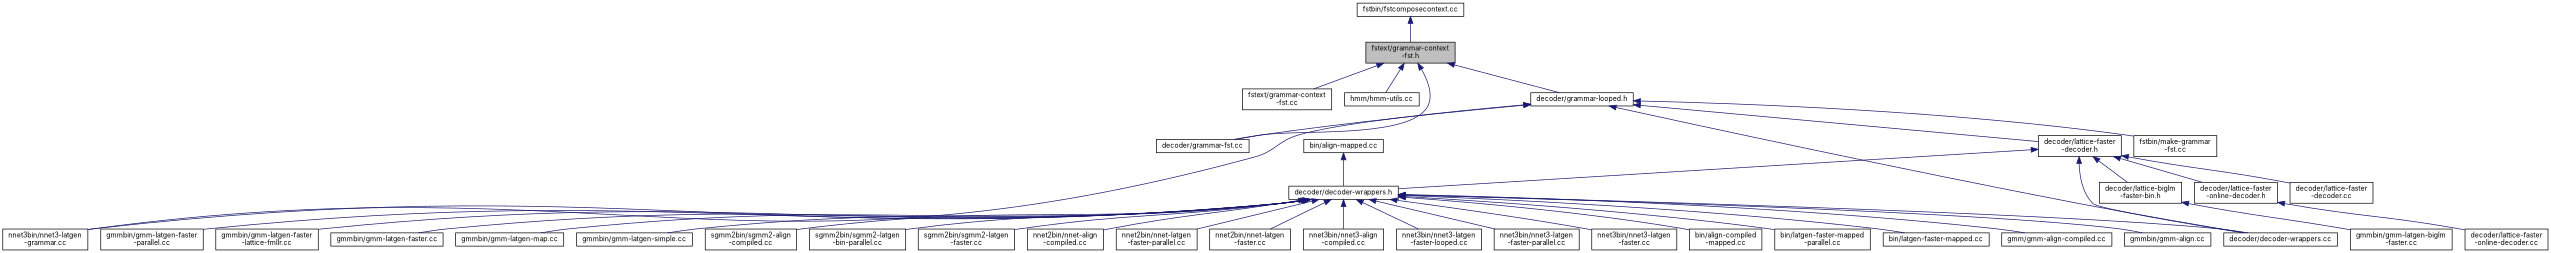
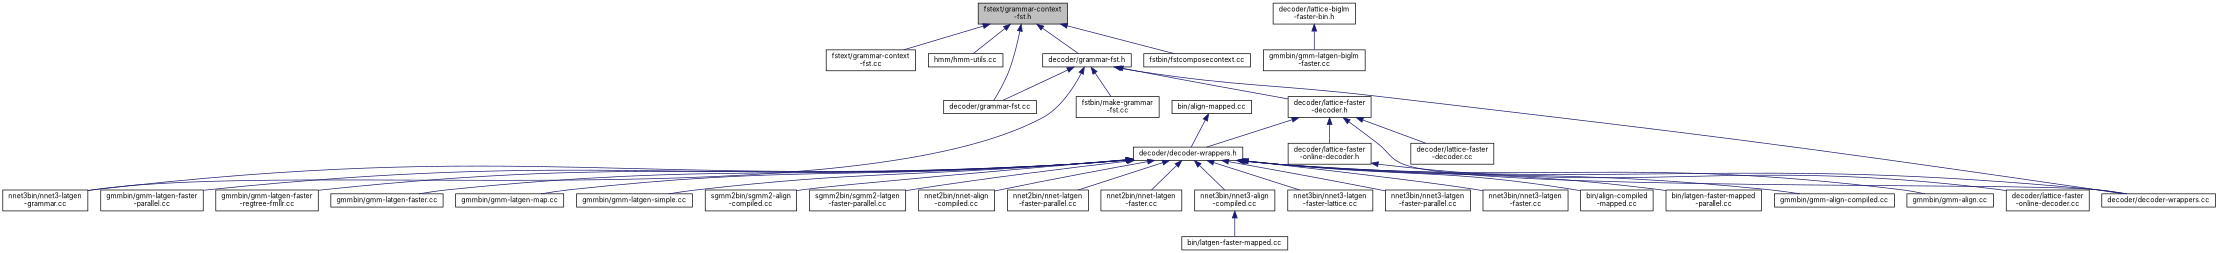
edge "fstext/grammar-context -fst.h" -> "fstbin/fstcomposecontext.cc": reversed
node "decoder/grammar-looped.h": label "decoder/grammar-looped.h" -> "decoder/grammar-fst.h"
edge "decoder/lattice-biglm -faster-bin.h" -> "decoder/lattice-faster -decoder.h": removed
edge "bin/latgen-faster-mapped.cc" -> "decoder/decoder-wrappers.h": now "bin/latgen-faster-mapped.cc" -> "nnet3bin/nnet3-align -compiled.cc"
node "gmmbin/gmm-latgen-faster -lattice-fmllr.cc": label "gmmbin/gmm-latgen-faster -lattice-fmllr.cc" -> "gmmbin/gmm-latgen-faster -regtree-fmllr.cc"
node "sgmm2bin/sgmm2-latgen -bin-parallel.cc": label "sgmm2bin/sgmm2-latgen -bin-parallel.cc" -> "sgmm2bin/sgmm2-latgen -faster-parallel.cc"
node "sgmm2bin/sgmm2-latgen -faster.cc": removed
node "nnet3bin/nnet3-latgen -faster-looped.cc": label "nnet3bin/nnet3-latgen -faster-looped.cc" -> "nnet3bin/nnet3-latgen -faster-lattice.cc"
node "gmm/gmm-align-compiled.cc": label "gmm/gmm-align-compiled.cc" -> "gmmbin/gmm-align-compiled.cc"
